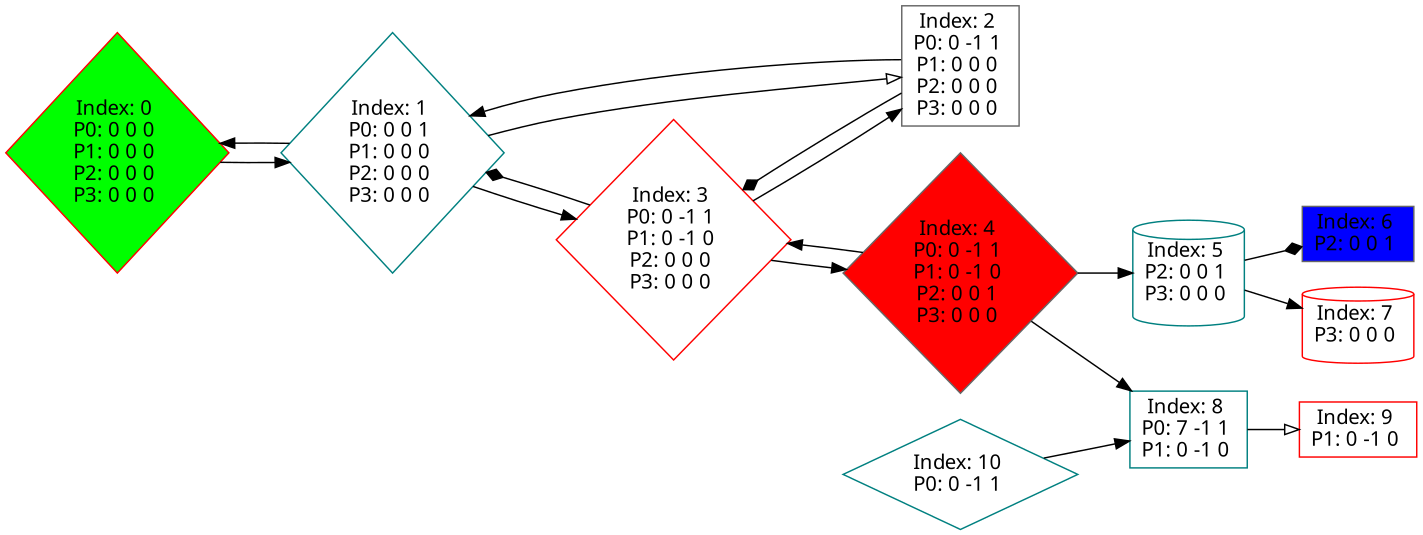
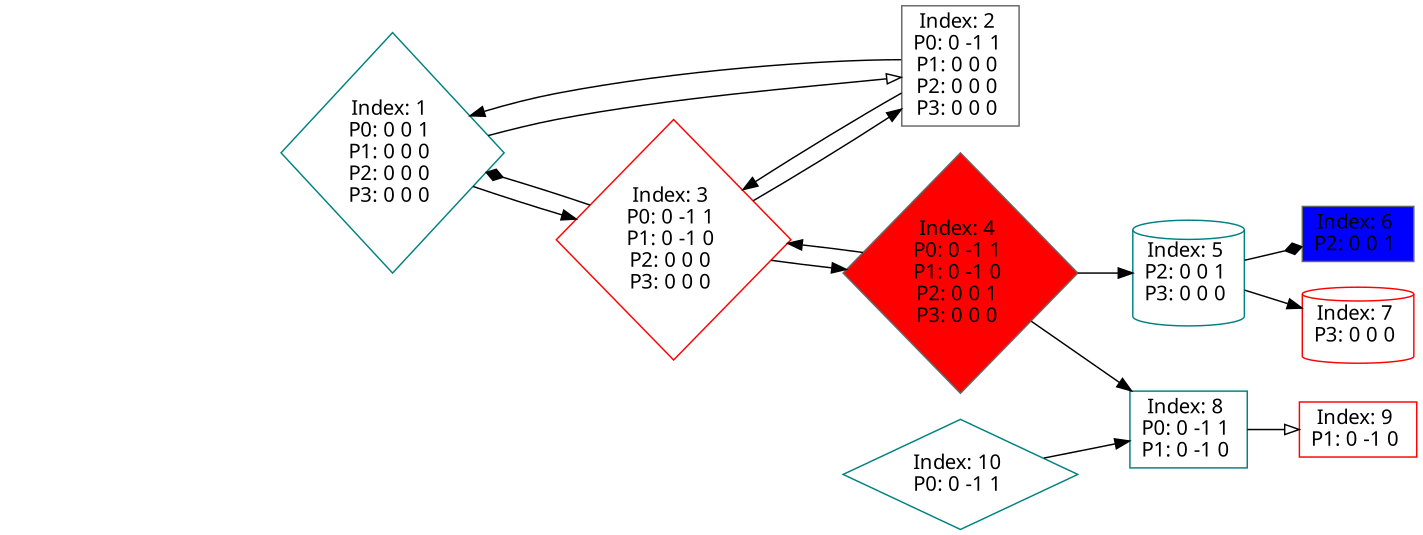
edge "Index: 2 P0: 0 -1 1 P1: 0 0 0 P2: 0 0 0 P3: 0 0 0" -> "Index: 3 P0: 0 -1 1 P1: 0 -1 0 P2: 0 0 0 P3: 0 0 0": arrowhead diamond -> normal
node "Index: 0 P0: 0 0 0 P1: 0 0 0 P2: 0 0 0 P3: 0 0 0": removed
node "Index: 8 P0: 7 -1 1 P1: 0 -1 0": label "Index: 8 P0: 7 -1 1 P1: 0 -1 0" -> "Index: 8 P0: 0 -1 1 P1: 0 -1 0"
